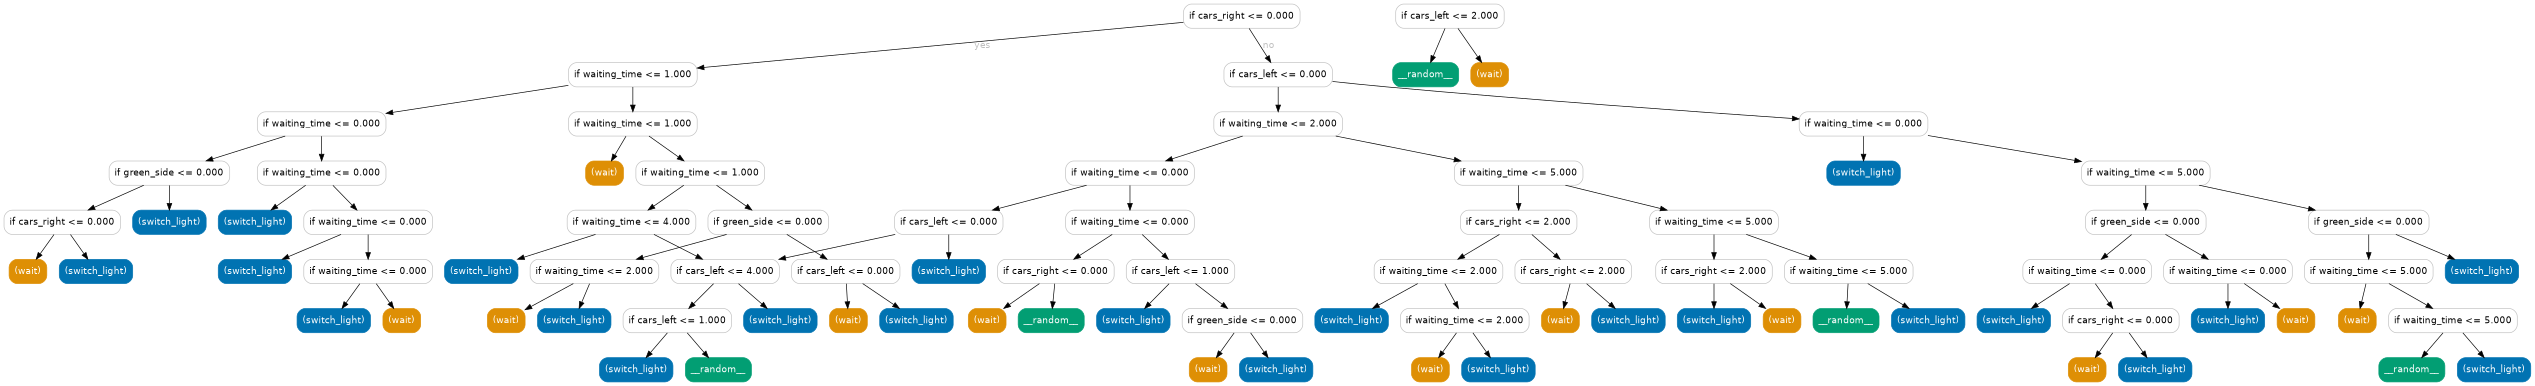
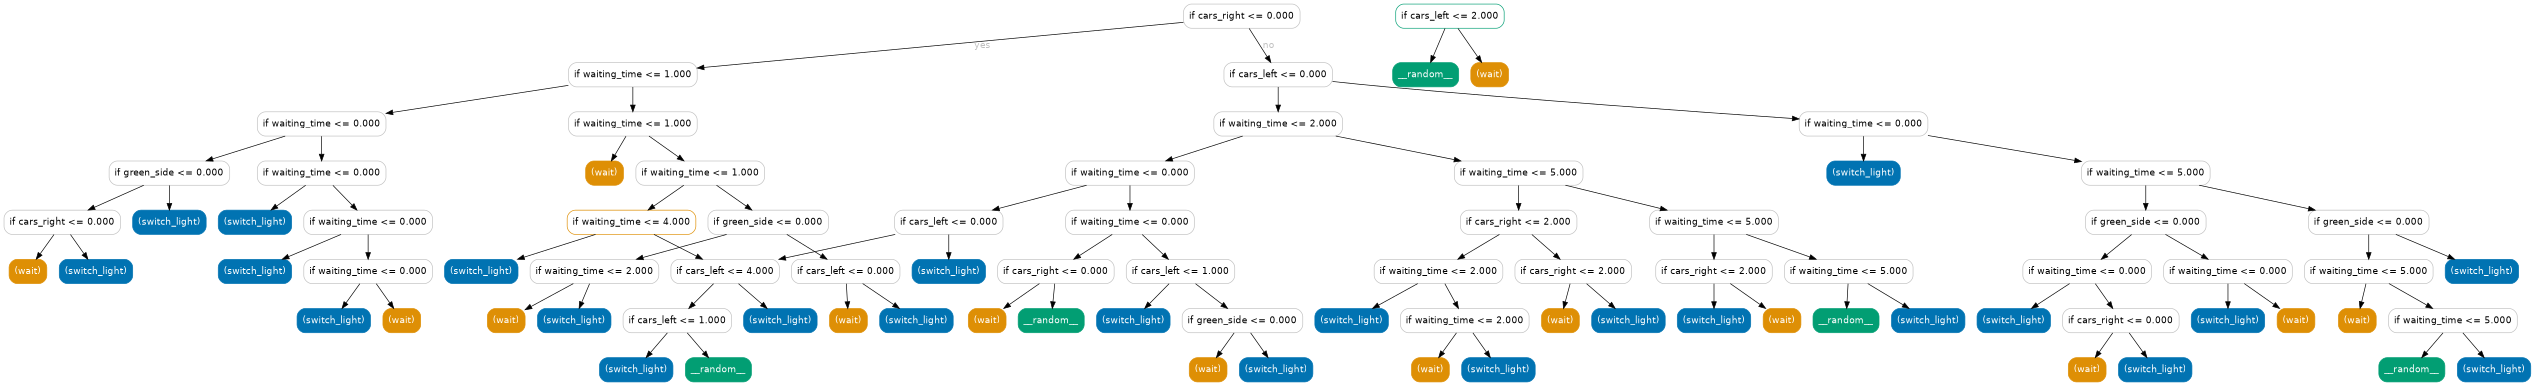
node "if cars_left <= 2.000": color gray -> #029e73
node "if waiting_time <= 4.000": color gray -> #de8f05
